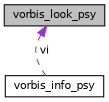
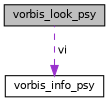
edge "vorbis_info_psy" -> "vorbis_look_psy": reversed
